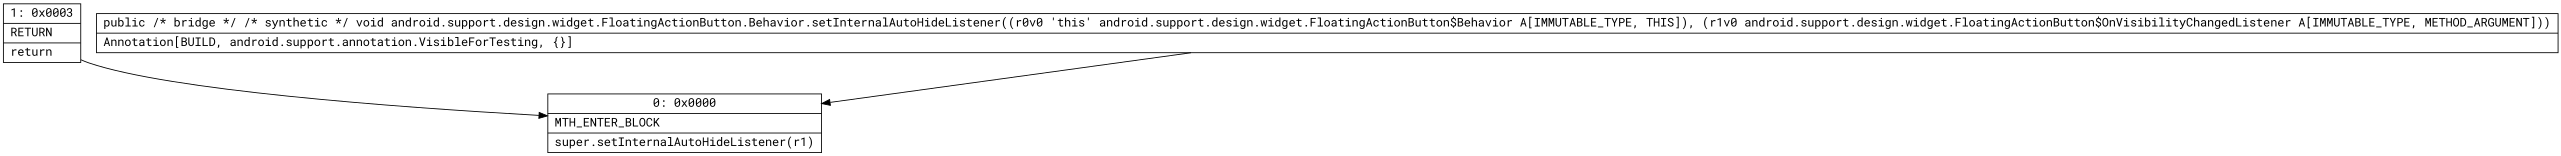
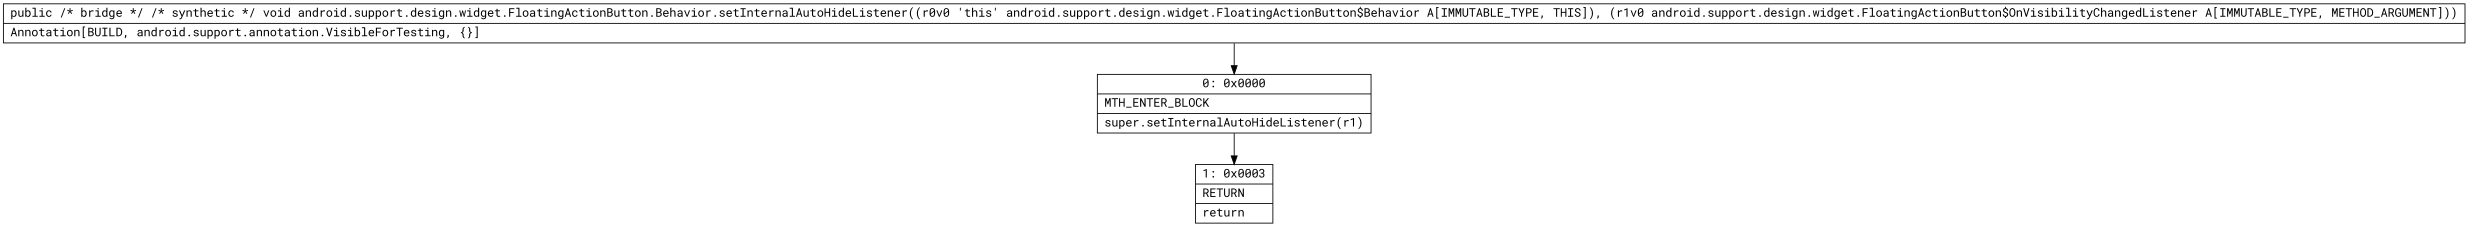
edge "1: 0x0003" -> "0: 0x0000": reversed
